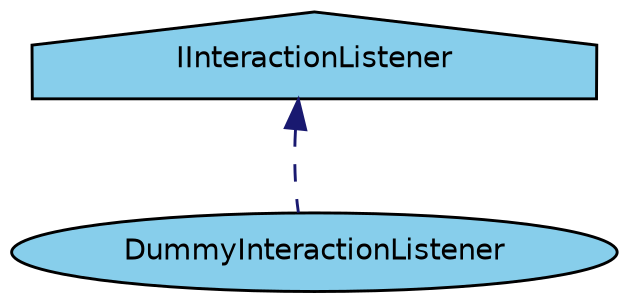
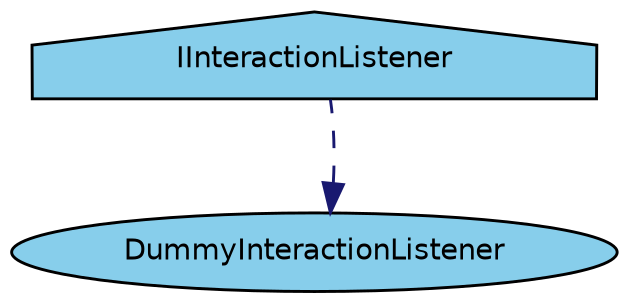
edge "DummyInteractionListener" -> "IInteractionListener": reversed
